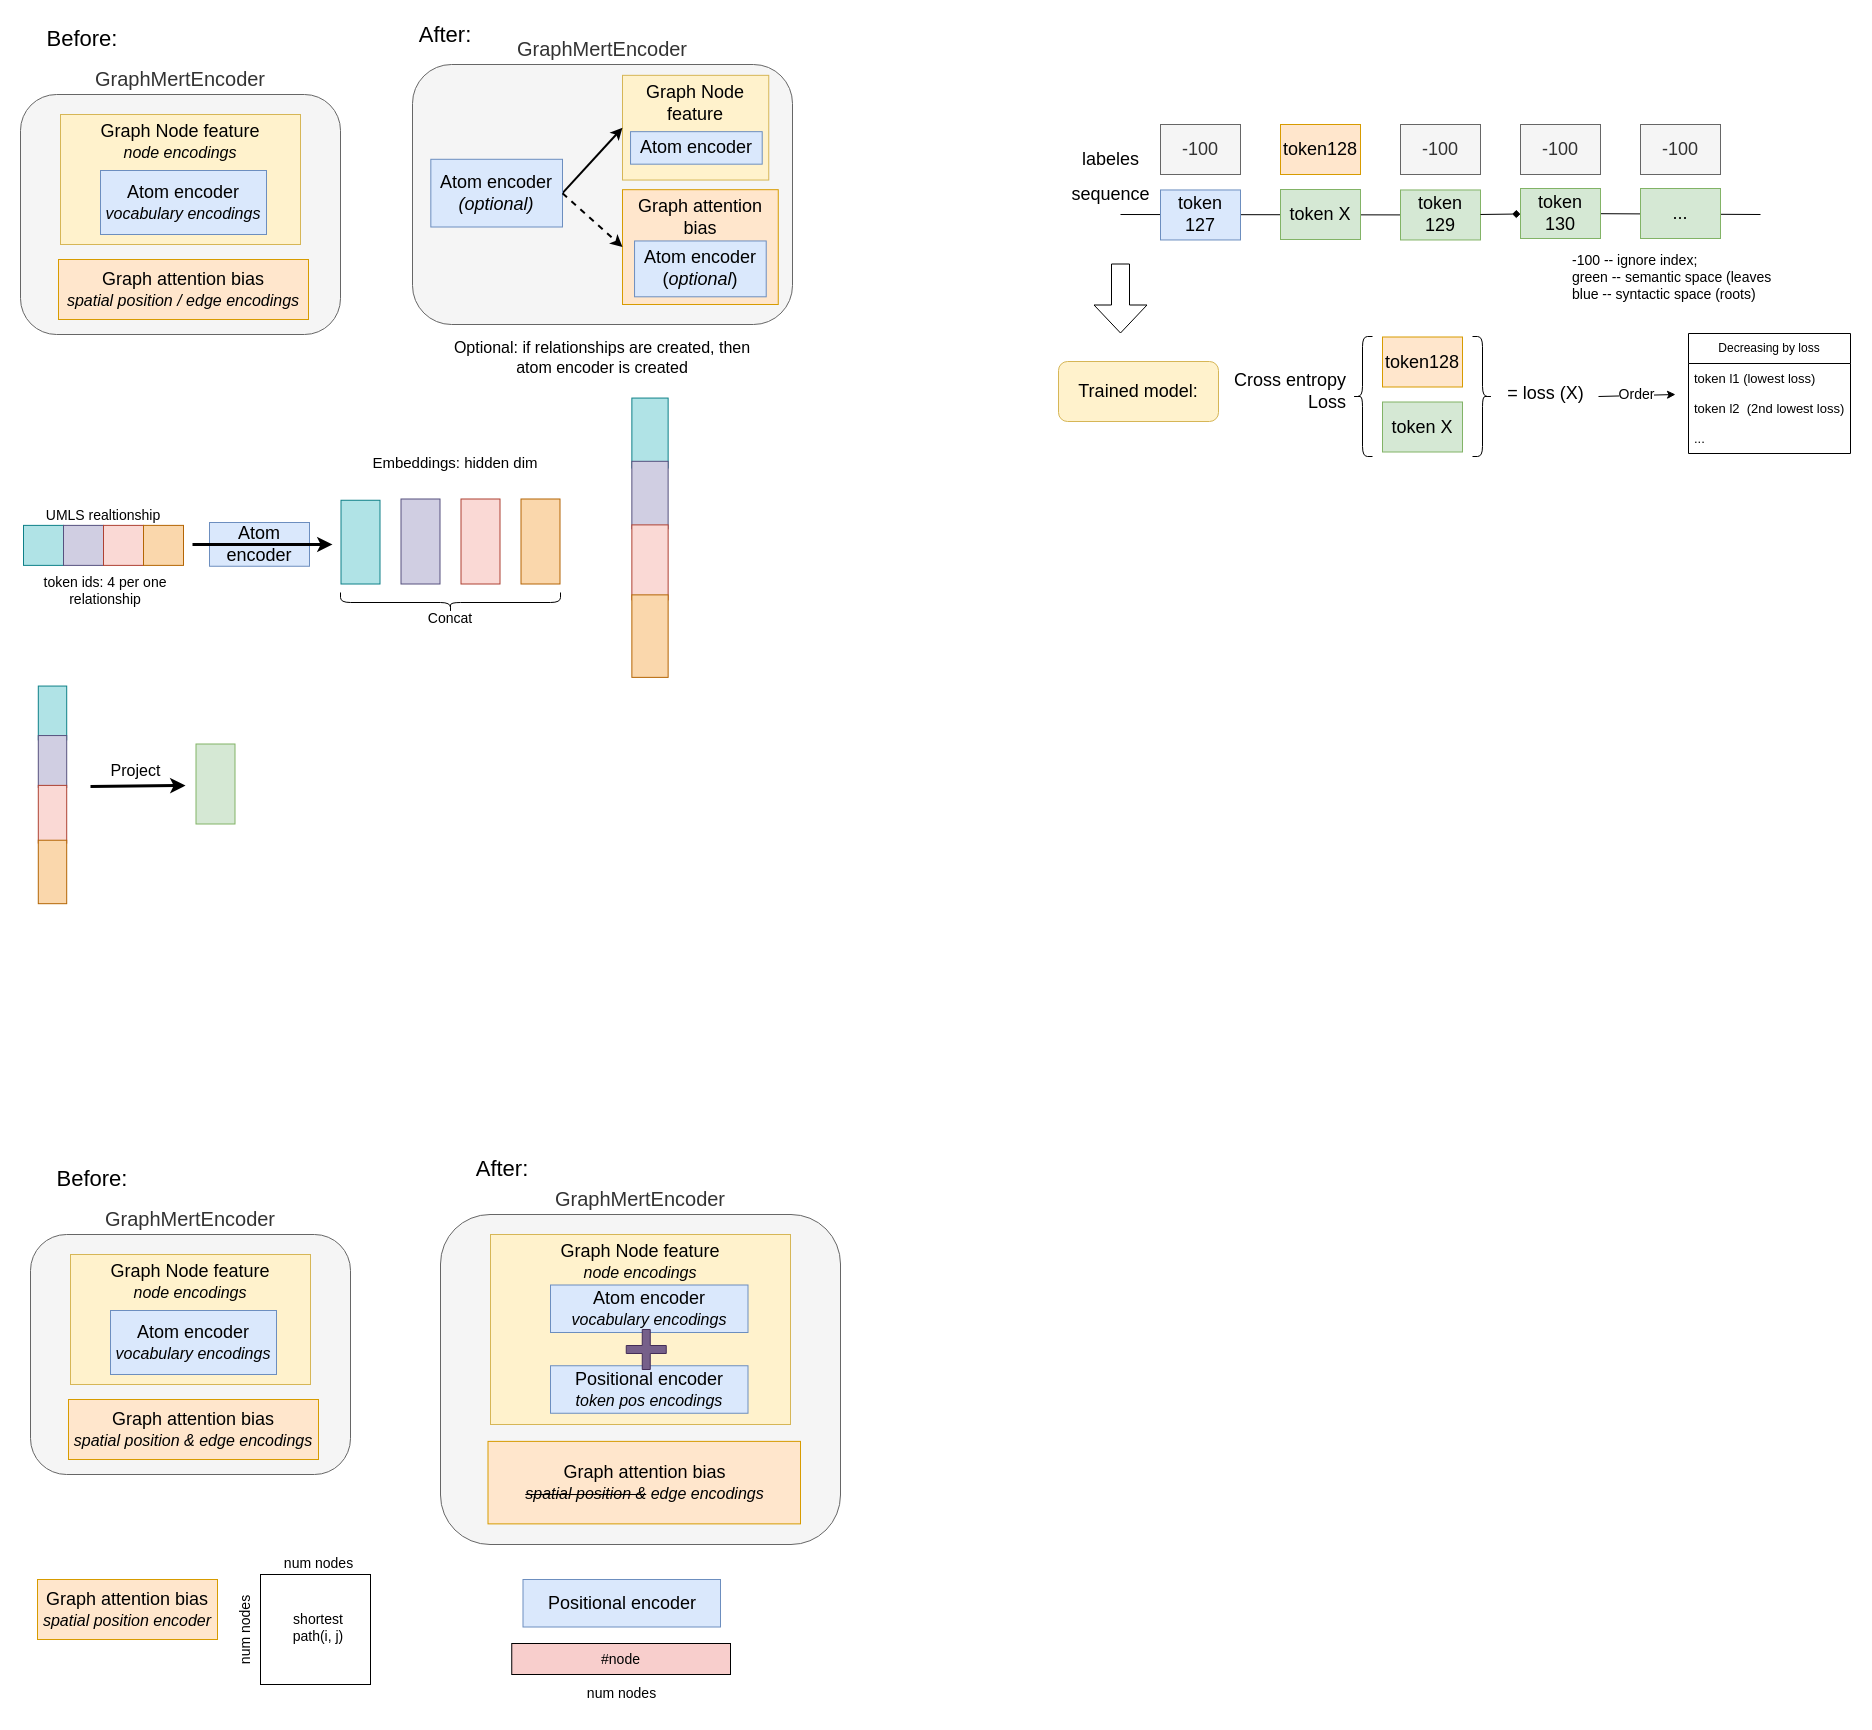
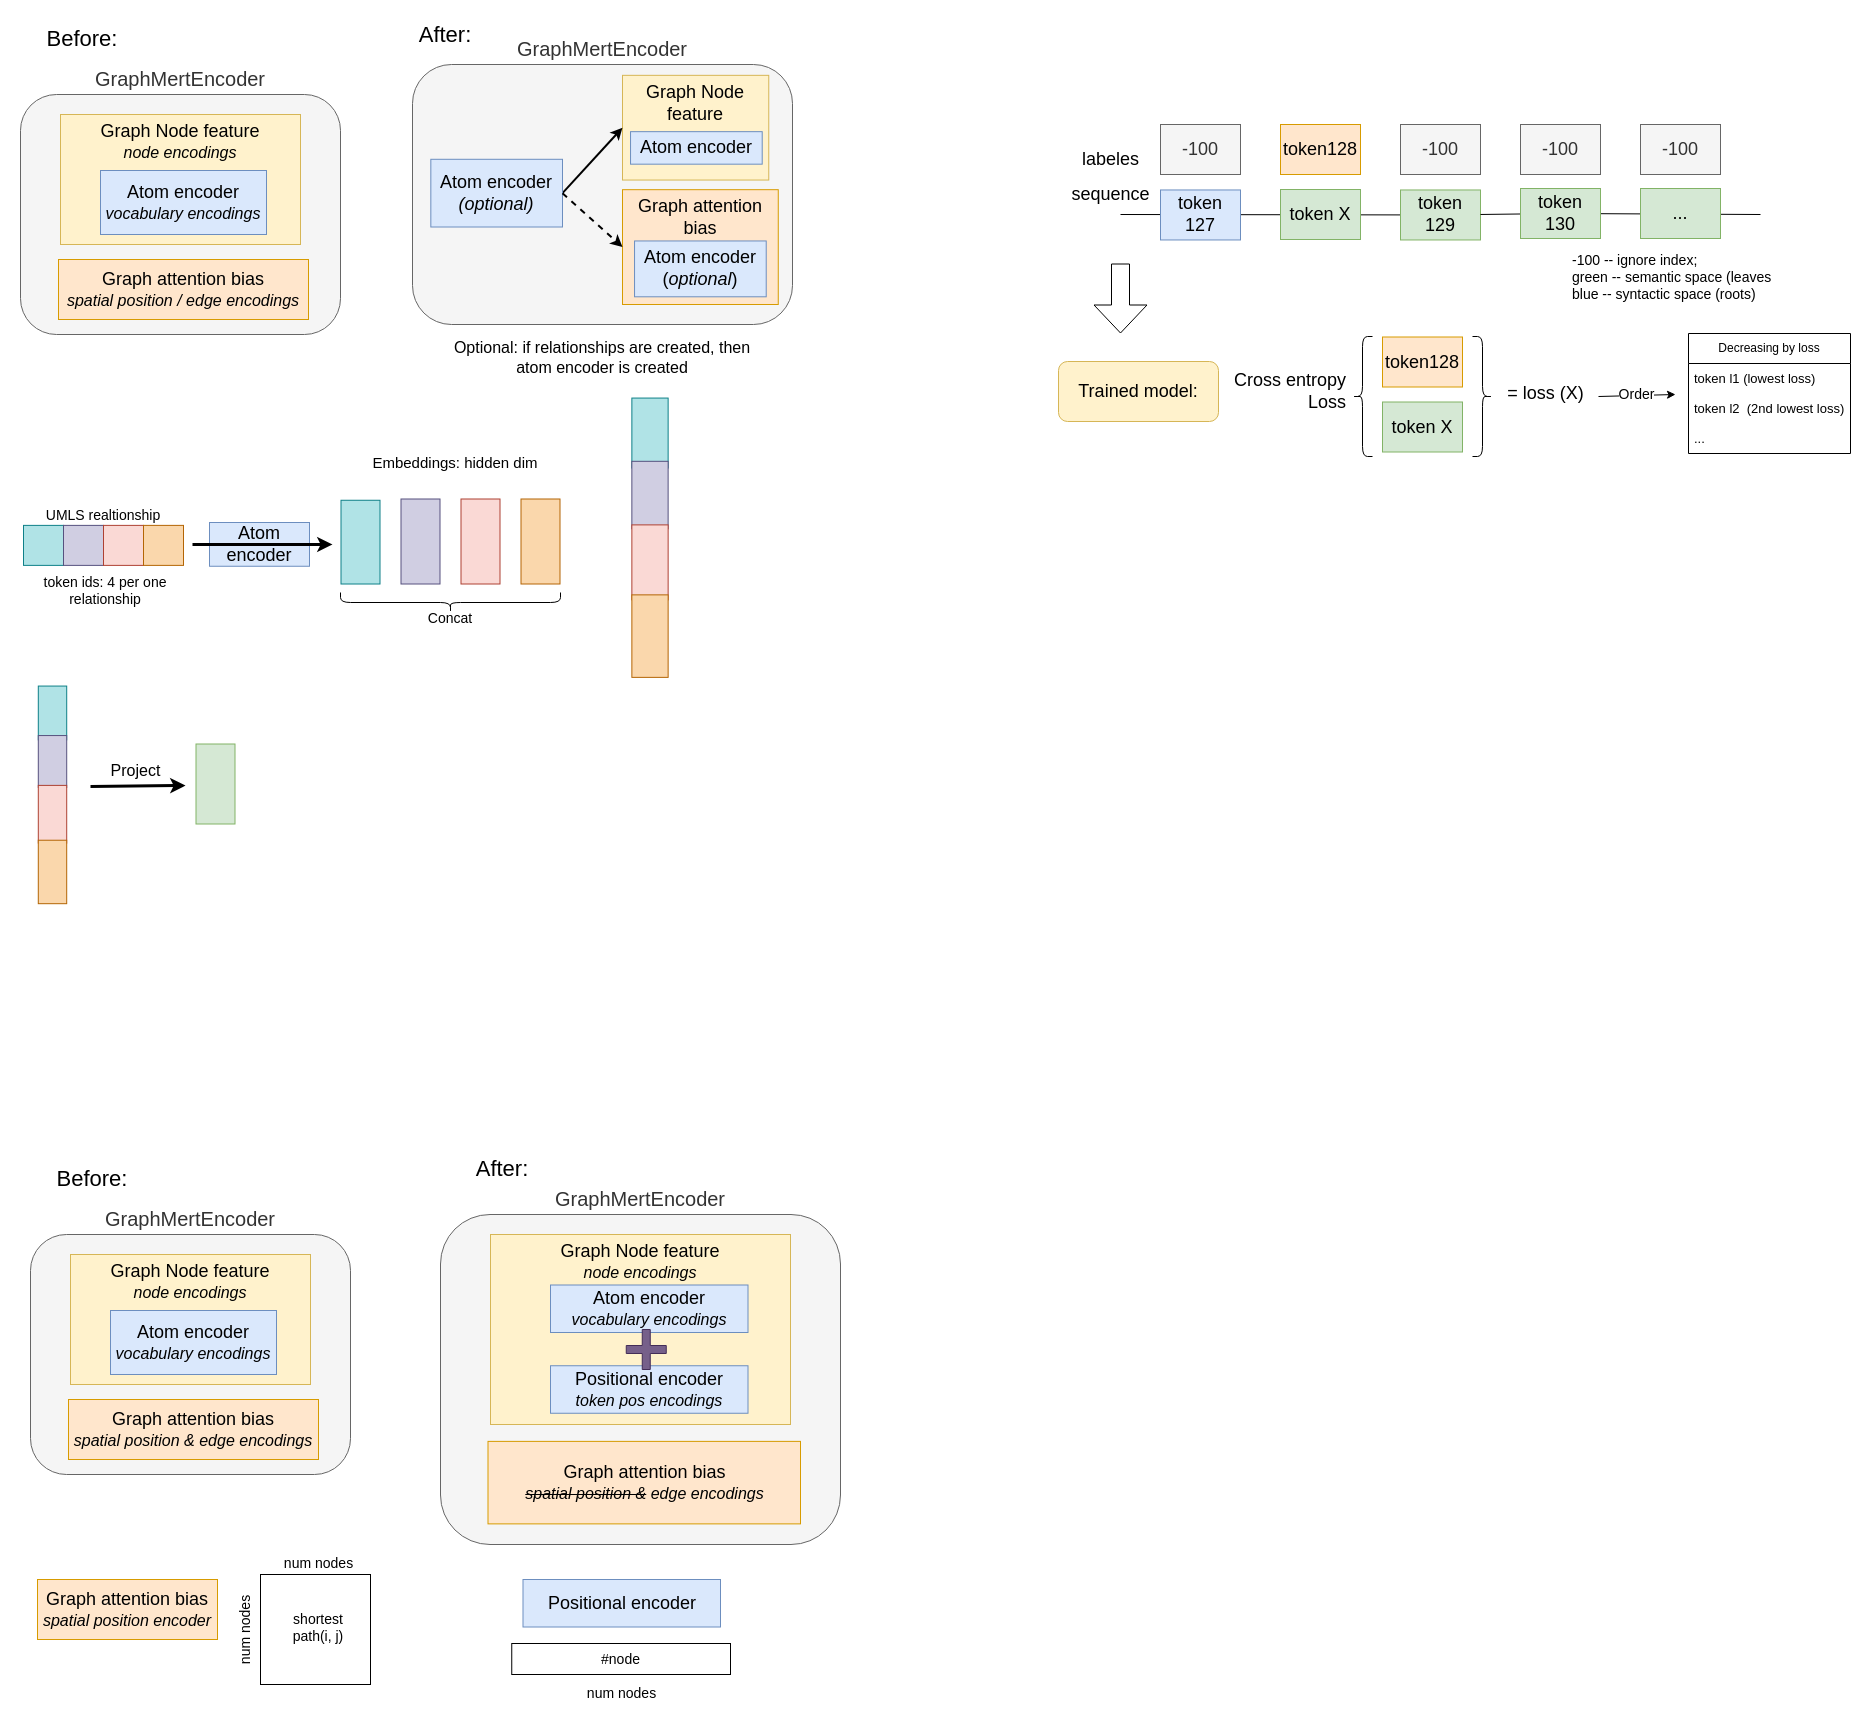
edge "token 129" -> "token 130": arrowhead diamond -> none
node "#node": fillcolor #f8cecc -> #ffffff
